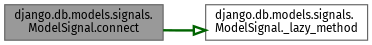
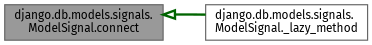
edge "django.db.models.signals. ModelSignal.connect" -> "django.db.models.signals. ModelSignal._lazy_method": reversed
